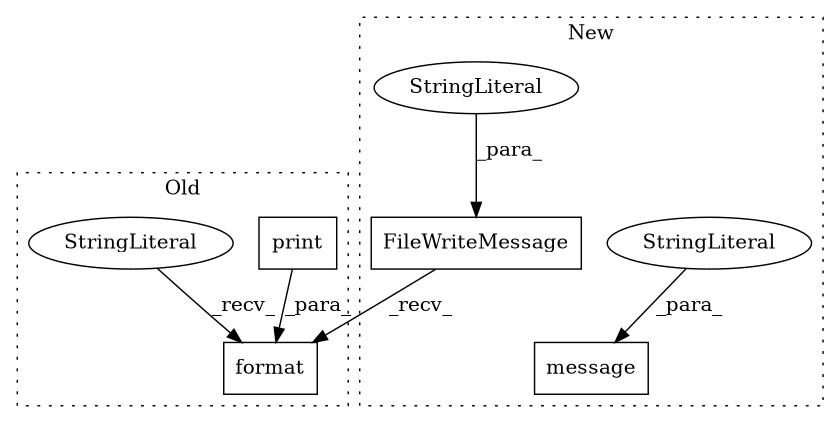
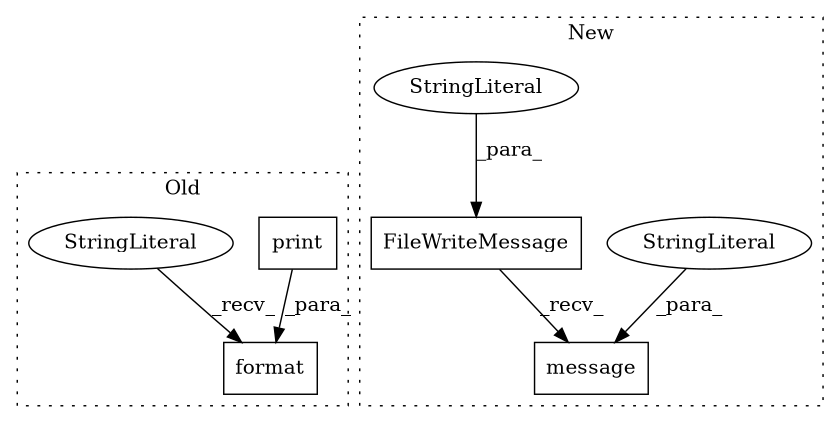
edge "FileWriteMessage" -> "format": now "FileWriteMessage" -> "message"
